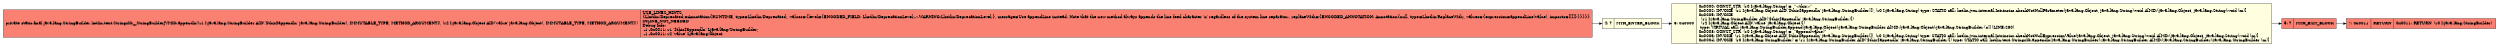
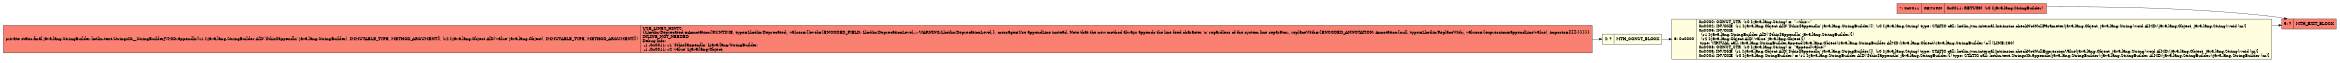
node "4: ?": text "MTH_ENTER_BLOCK" -> "MTH_CONST_BLOCK"
edge "5: ?" -> "7: 0x0011": reversed
